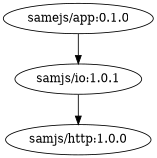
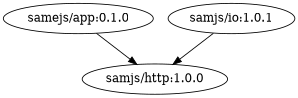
edge "samejs/app:0.1.0" -> "samjs/io:1.0.1": now "samejs/app:0.1.0" -> "samjs/http:1.0.0"
